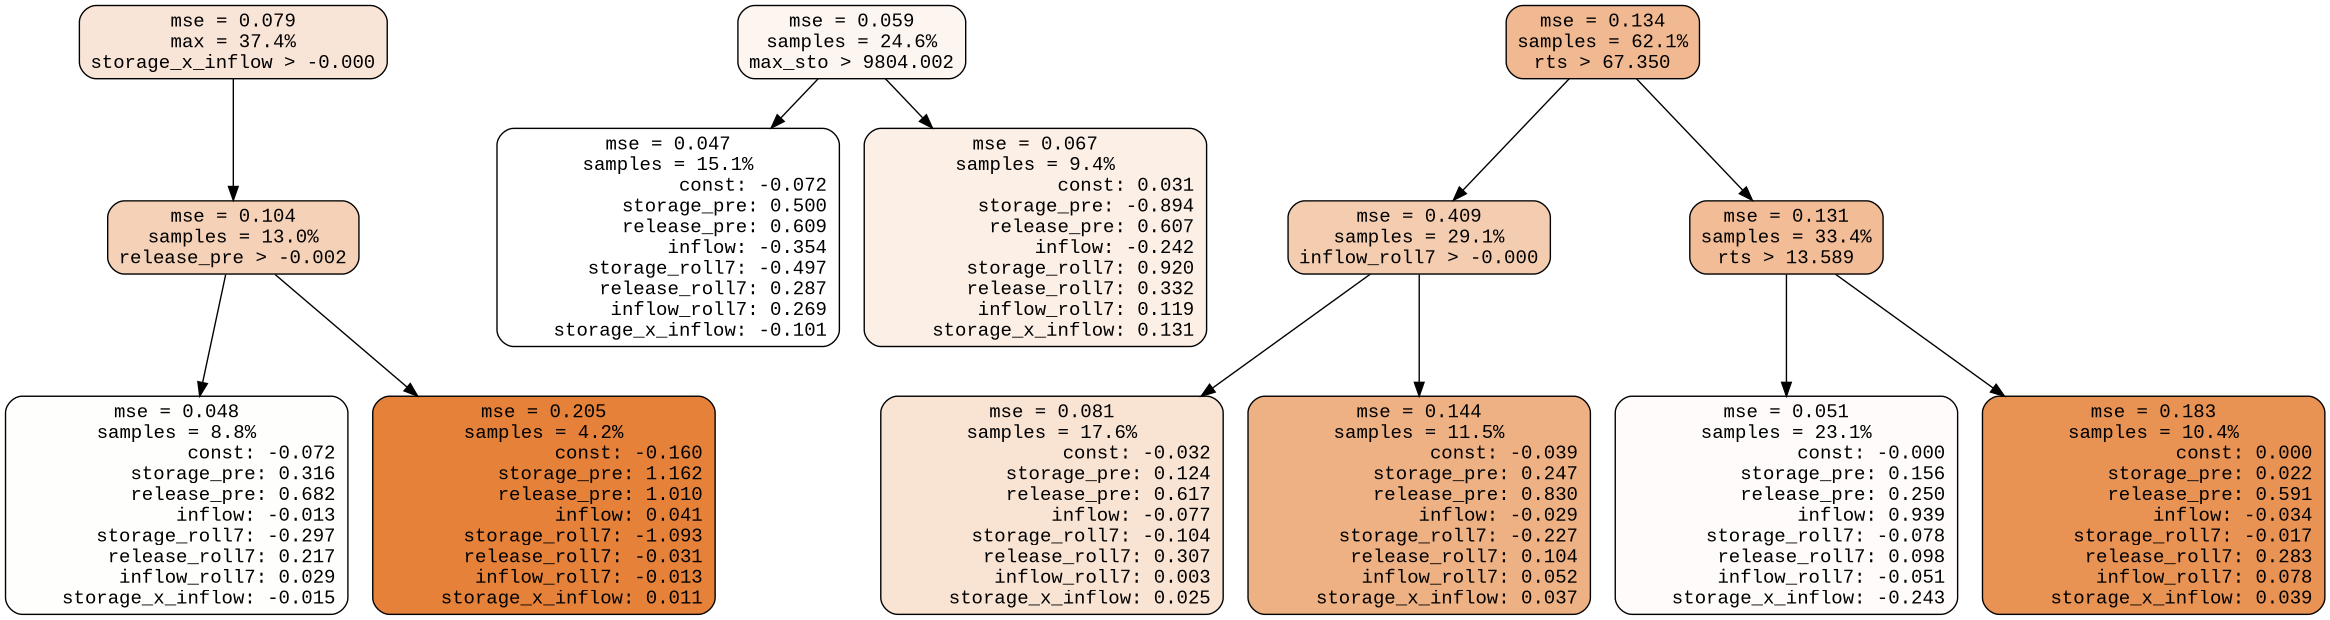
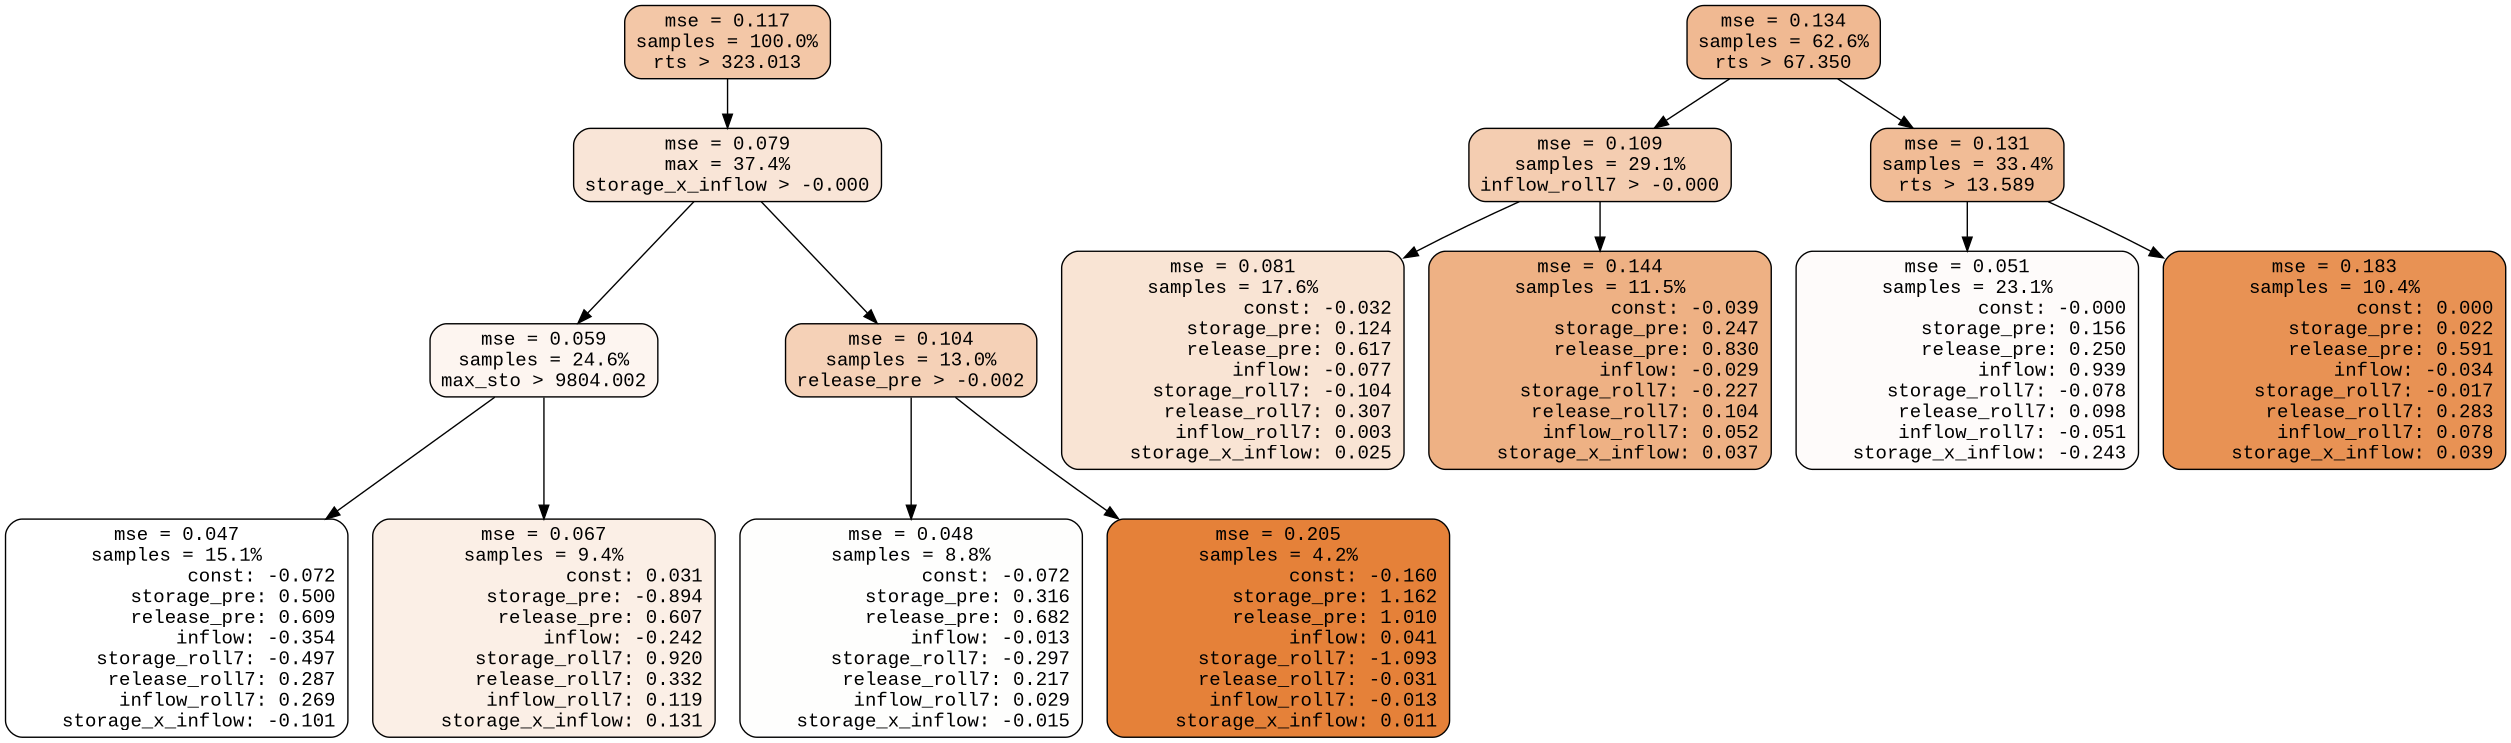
node "mse = 0.117 samples = 100.0% rts > 323.013": added
node "mse = 0.134 samples = 62.1% rts > 67.350": label "mse = 0.134 samples = 62.1% rts > 67.350" -> "mse = 0.134 samples = 62.6% rts > 67.350"
node "mse = 0.409 samples = 29.1% inflow_roll7 > -0.000": label "mse = 0.409 samples = 29.1% inflow_roll7 > -0.000" -> "mse = 0.109 samples = 29.1% inflow_roll7 > -0.000"
edge "mse = 0.079 max = 37.4% storage_x_inflow > -0.000" -> "mse = 0.059 samples = 24.6% max_sto > 9804.002": added
